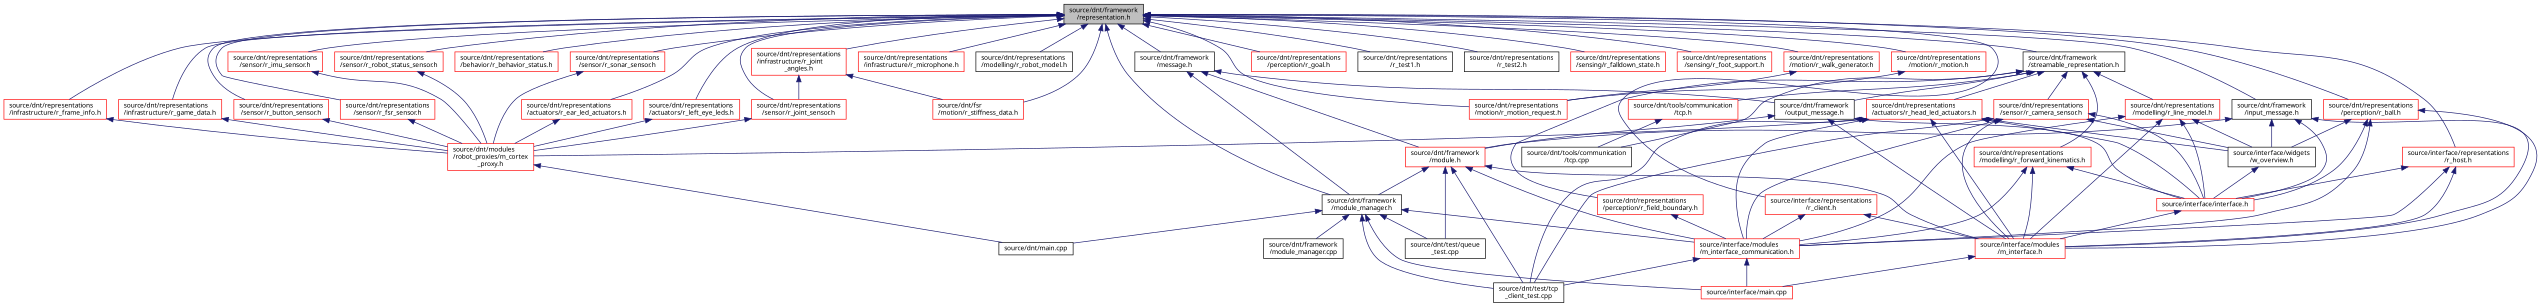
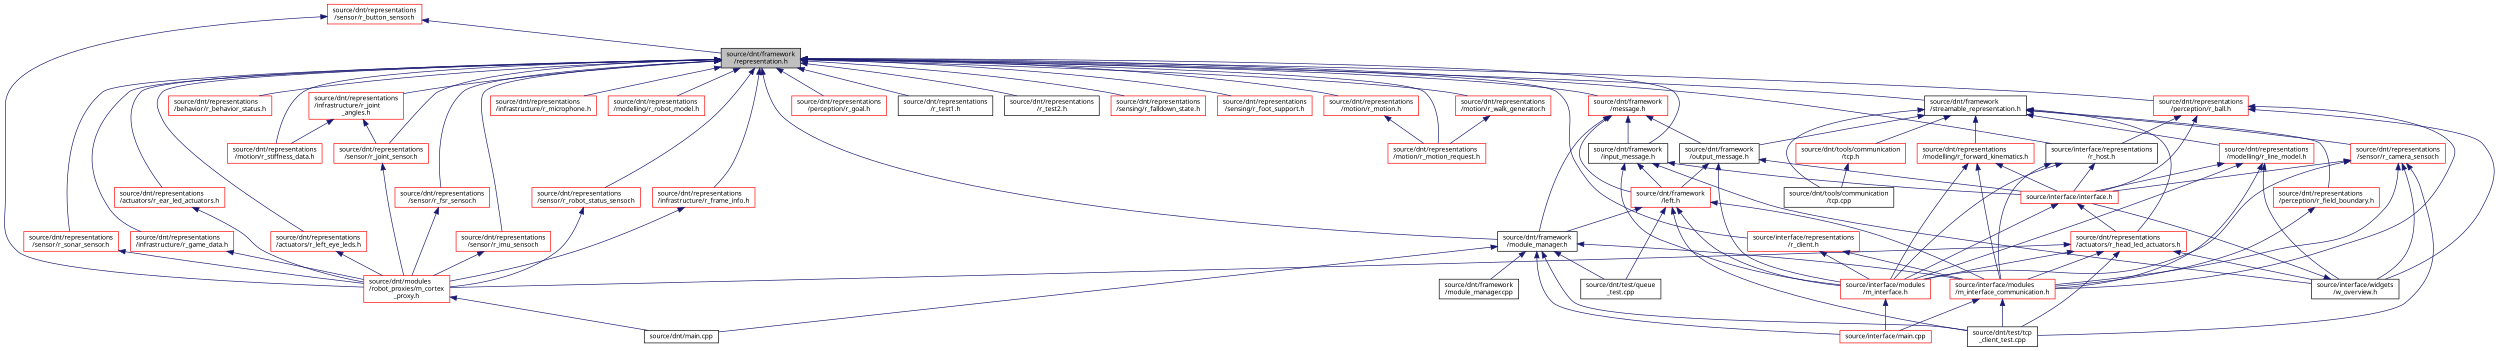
edge "source/dnt/representations /sensor/r_button_sensor.h" -> "source/dnt/framework /representation.h": reversed
node "source/dnt/representations /modelling/r_robot_model.h": color black -> red
node "source/dnt/framework /message.h": color black -> red
node "source/dnt/fsr /motion/r_stiffness_data.h": label "source/dnt/fsr /motion/r_stiffness_data.h" -> "source/dnt/representations /motion/r_stiffness_data.h"
edge "source/dnt/framework /input_message.h" -> "source/dnt/framework /message.h": added
edge "source/interface/interface.h" -> "source/dnt/representations /actuators/r_head_led_actuators.h": reversed
node "source/dnt/framework /module.h": label "source/dnt/framework /module.h" -> "source/dnt/framework /left.h"
node "source/interface/representations /r_host.h": color red -> black
edge "source/interface/modules /m_interface.h" -> "source/dnt/representations /perception/r_ball.h": now "source/interface/representations /r_host.h" -> "source/dnt/representations /perception/r_ball.h"
